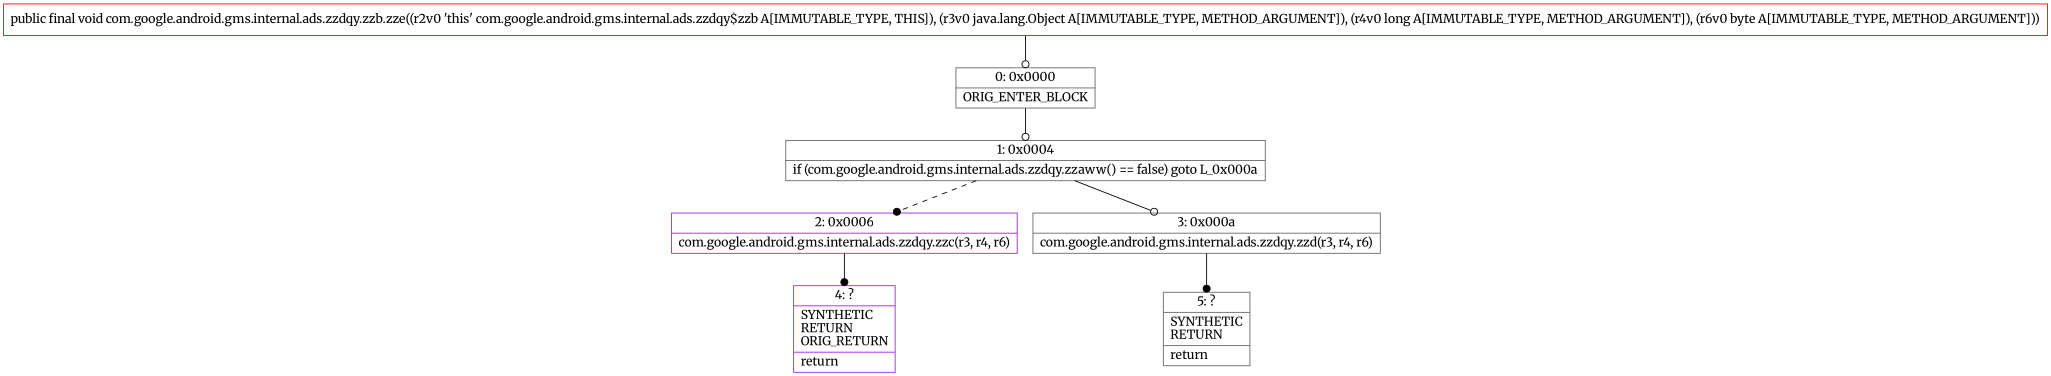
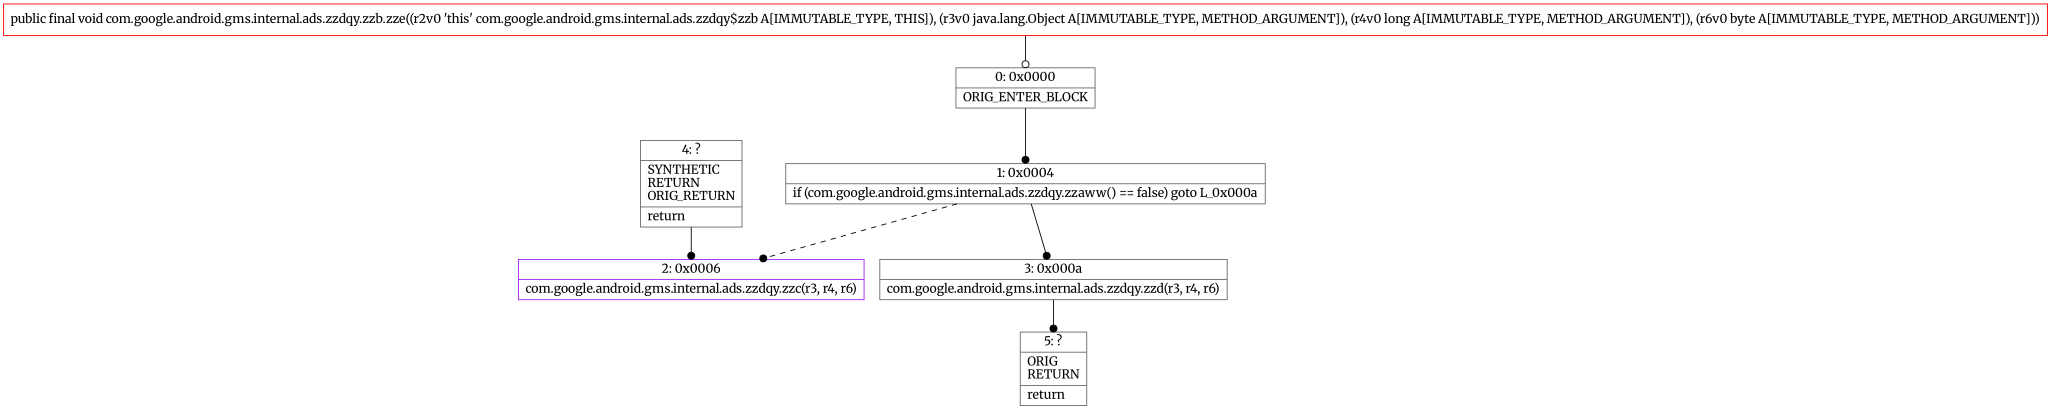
edge "0: 0x0000" -> "1: 0x0004": arrowhead odot -> dot
edge "1: 0x0004" -> "3: 0x000a": arrowhead odot -> dot
edge "2: 0x0006" -> "4: ?": reversed
node "5: ?": text "SYNTHETIC" -> "ORIG"
node "4: ?": color purple -> gray40
